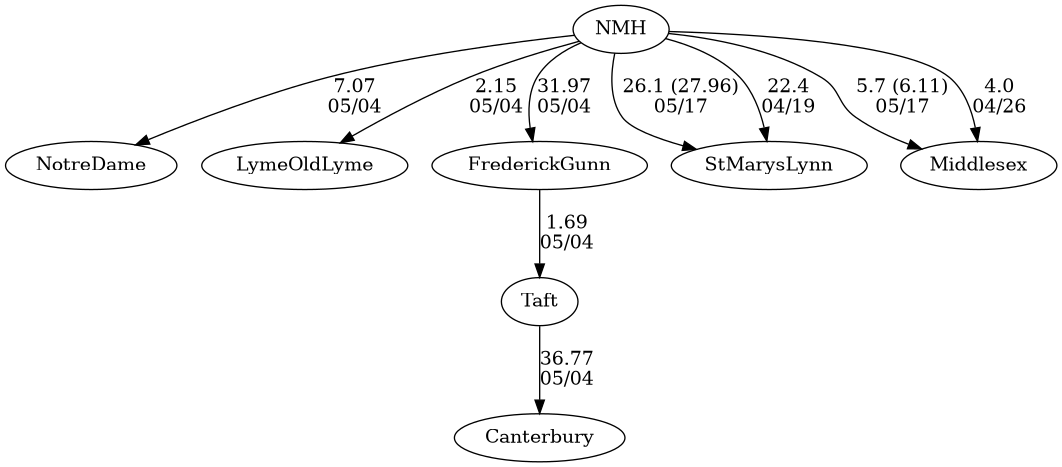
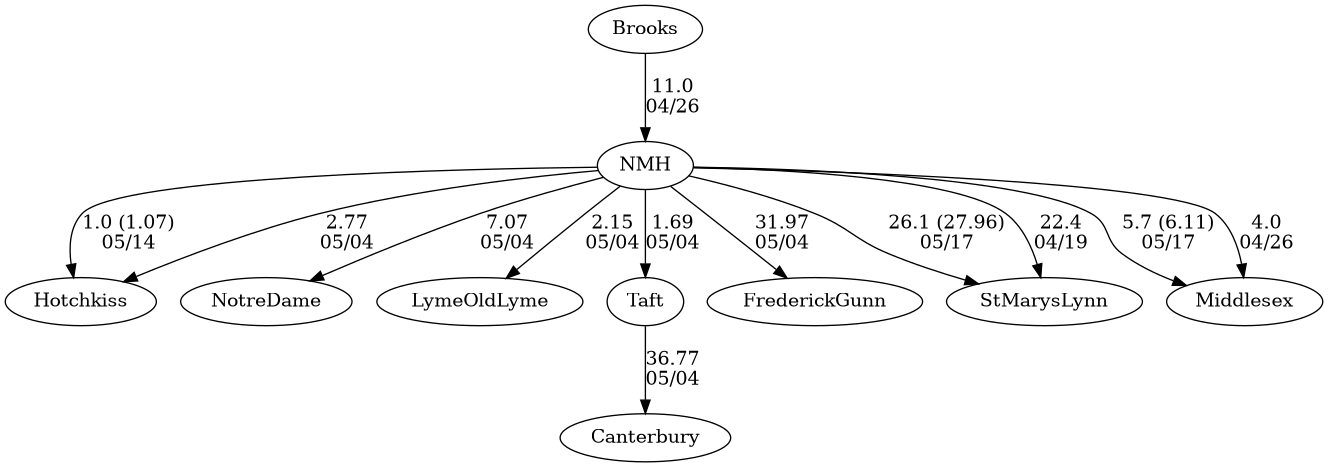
node "Brooks": added
edge "FrederickGunn" -> "Taft": now "NMH" -> "Taft"
node "Hotchkiss": added
